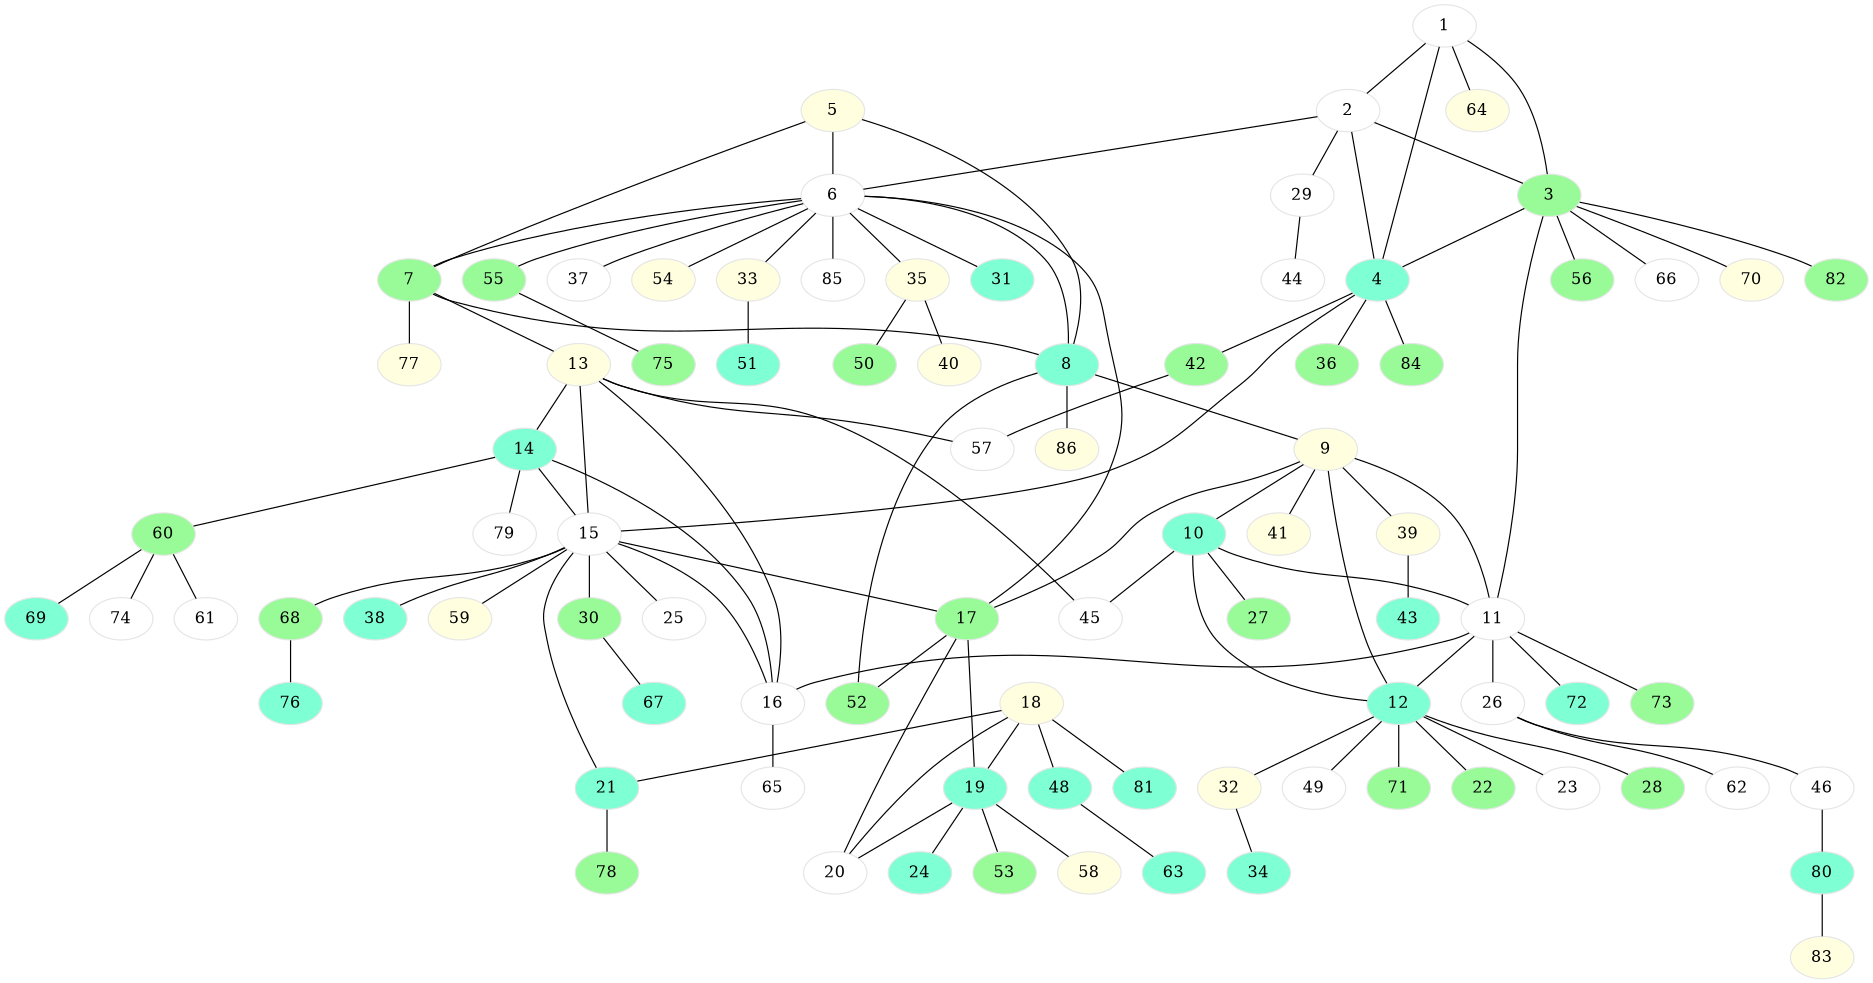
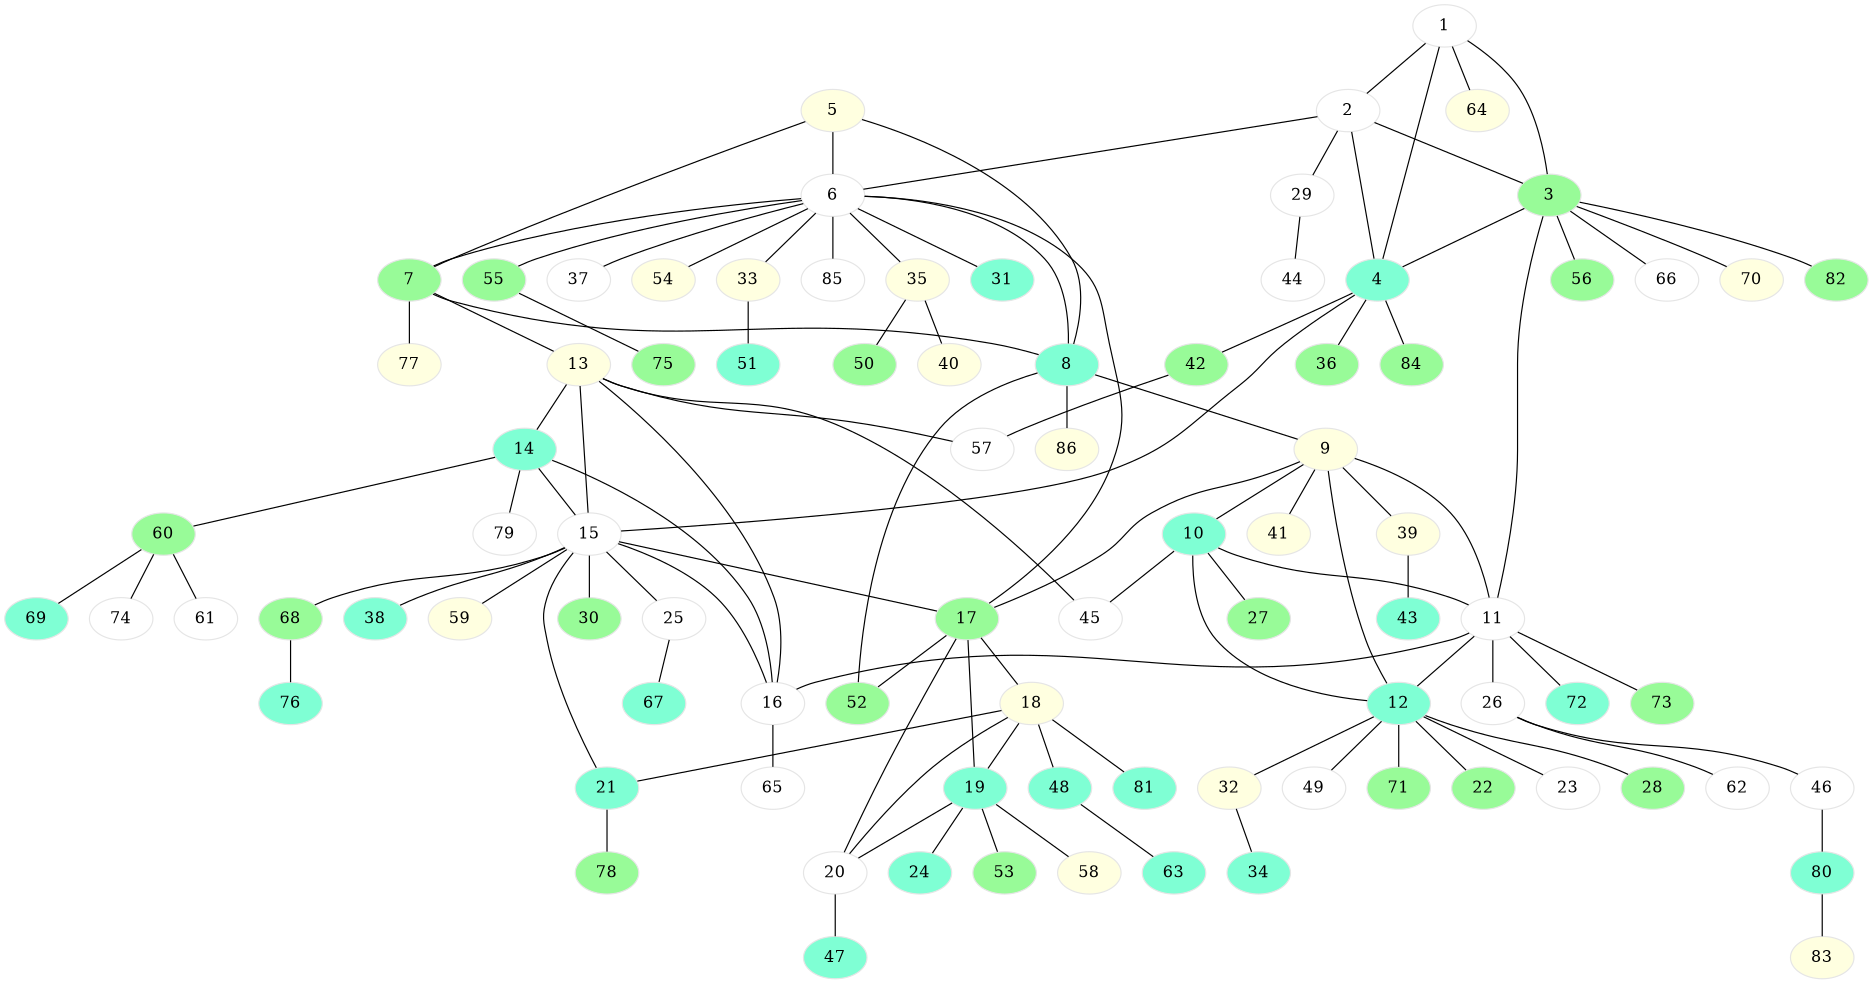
edge "30" -- "67": now "25" -- "67"
edge "17" -- "18": added
node "47": added
